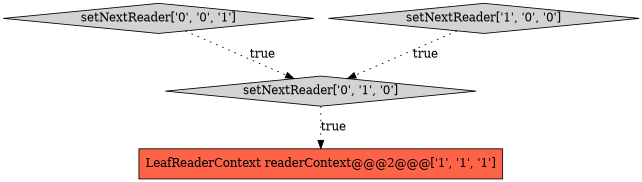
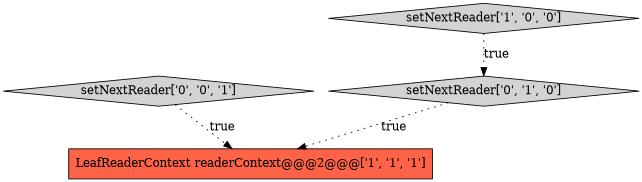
edge "setNextReader['0', '0', '1']" -> "setNextReader['0', '1', '0']": now "setNextReader['0', '0', '1']" -> "LeafReaderContext readerContext@@@2@@@['1', '1', '1']"
